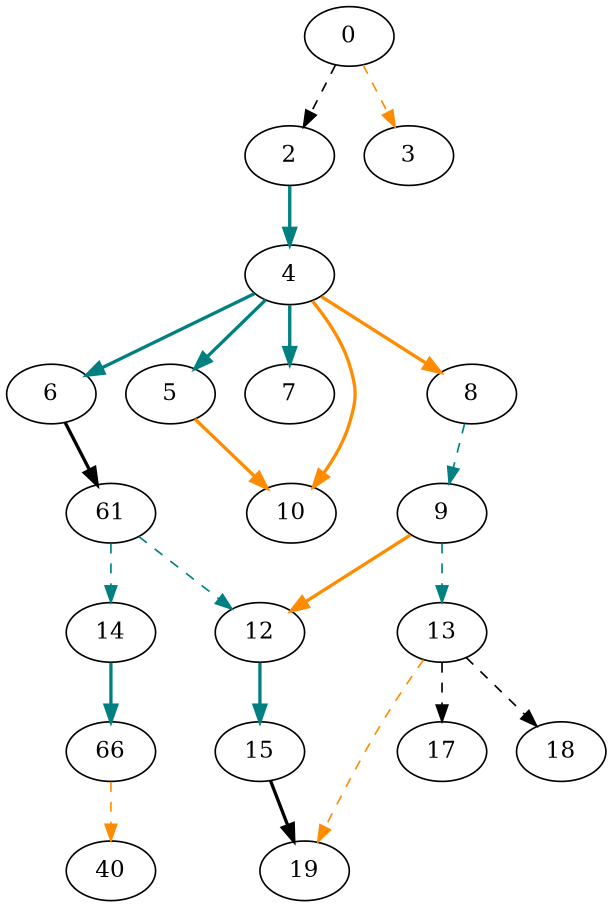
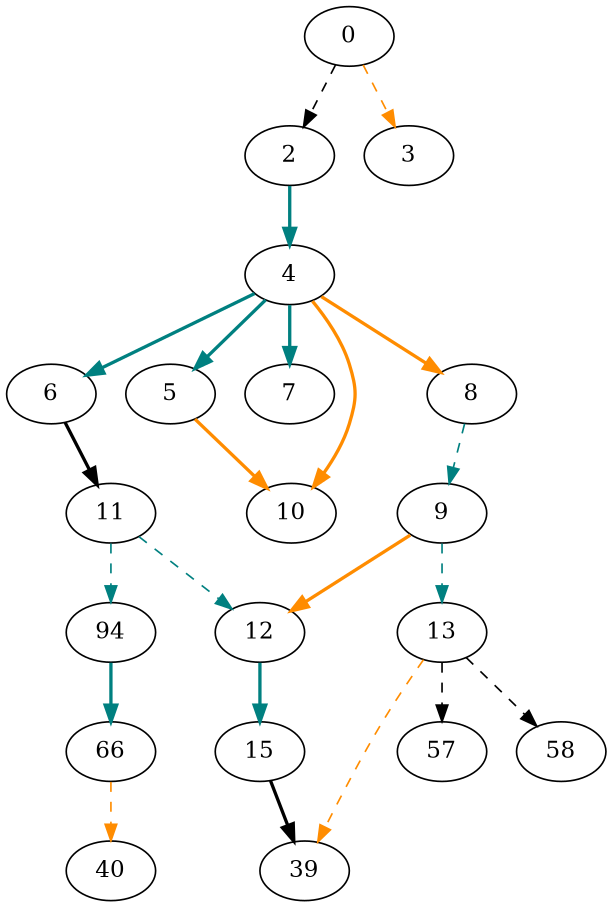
node "61": label "61" -> "11"
node "14": label "14" -> "94"
node "17": label "17" -> "57"
node "18": label "18" -> "58"
node "19": label "19" -> "39"
